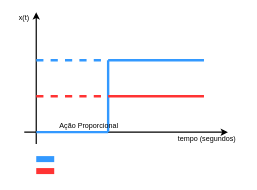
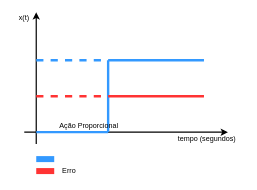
node "Erro": added
